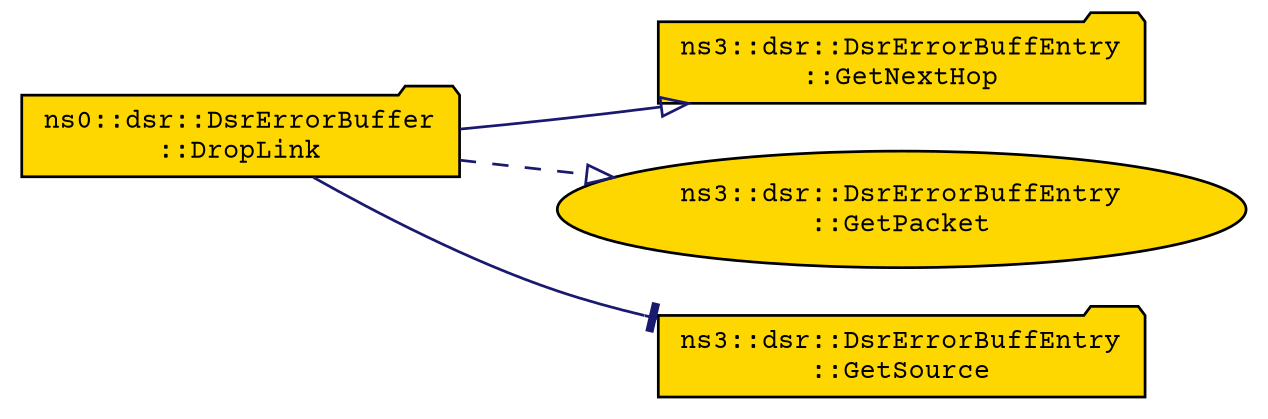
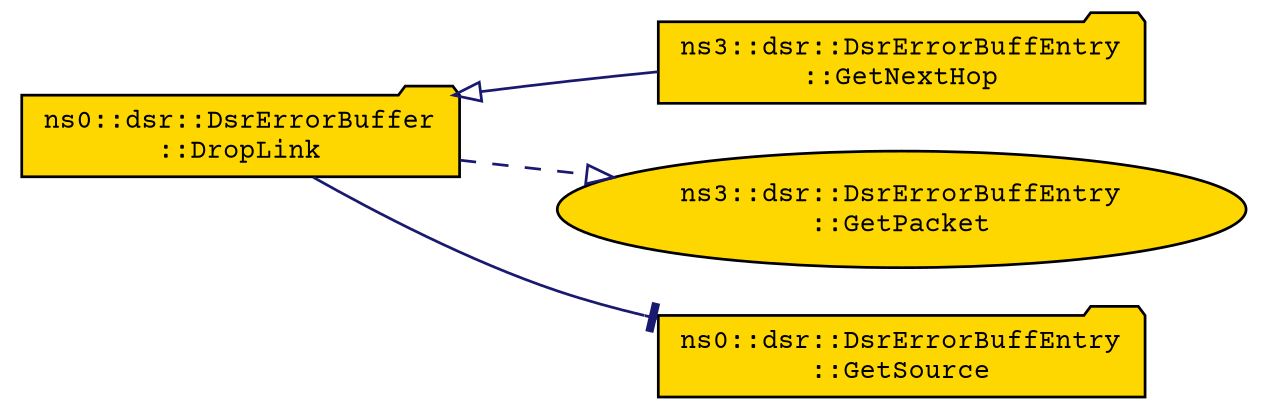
edge "ns0::dsr::DsrErrorBuffer ::DropLink" -> "ns3::dsr::DsrErrorBuffEntry ::GetNextHop": reversed
node "ns3::dsr::DsrErrorBuffEntry ::GetSource": label "ns3::dsr::DsrErrorBuffEntry ::GetSource" -> "ns0::dsr::DsrErrorBuffEntry ::GetSource"
